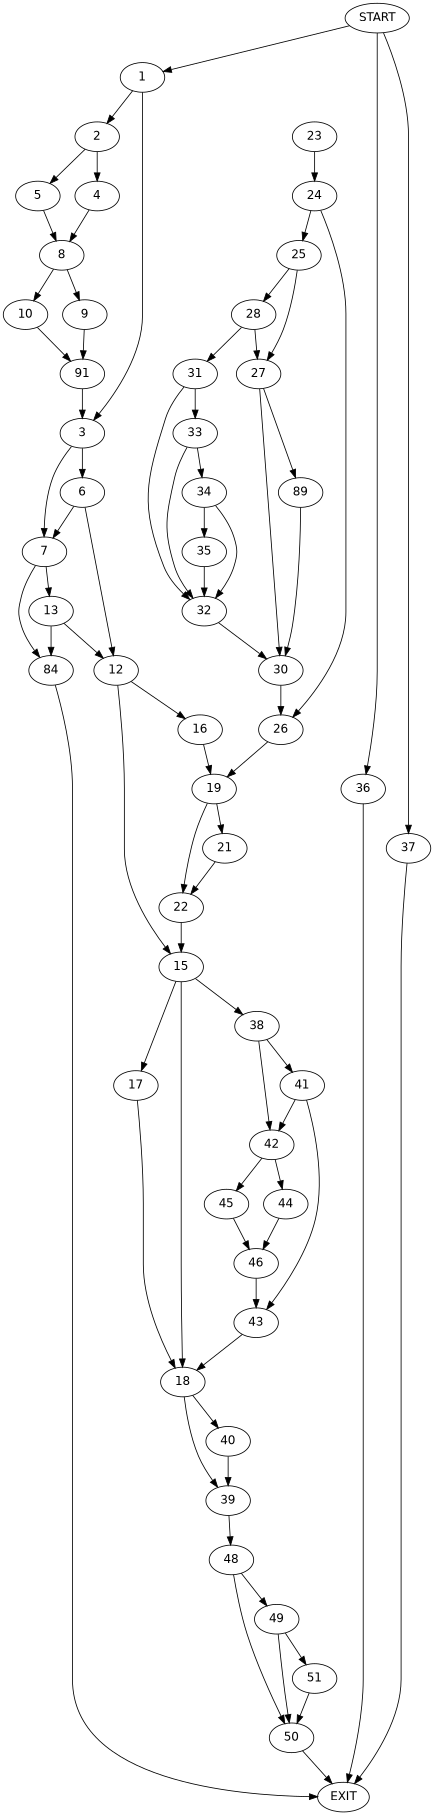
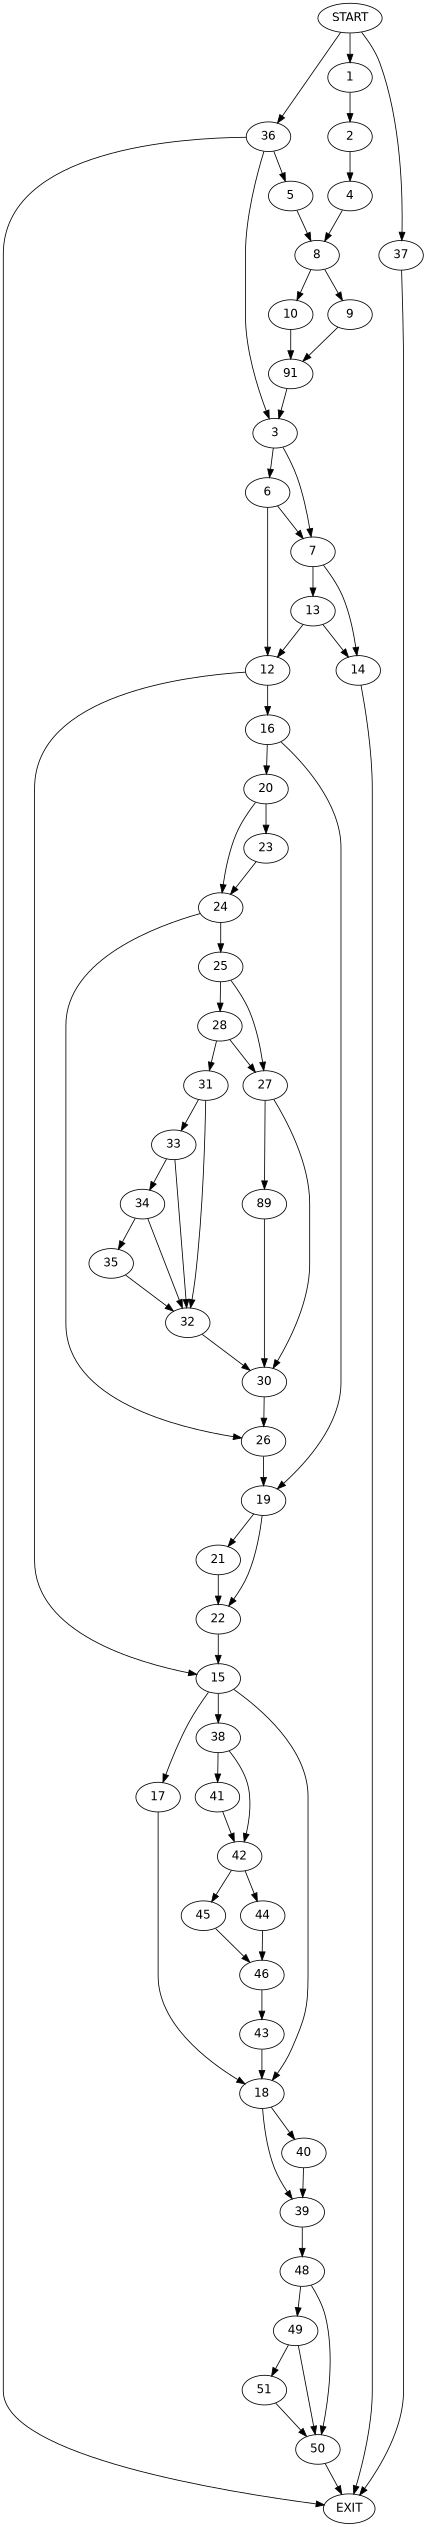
edge "2" -> "5": now "36" -> "5"
edge "1" -> "3": now "36" -> "3"
node "84": label "84" -> "14"
node "20": added
edge "41" -> "43": removed
